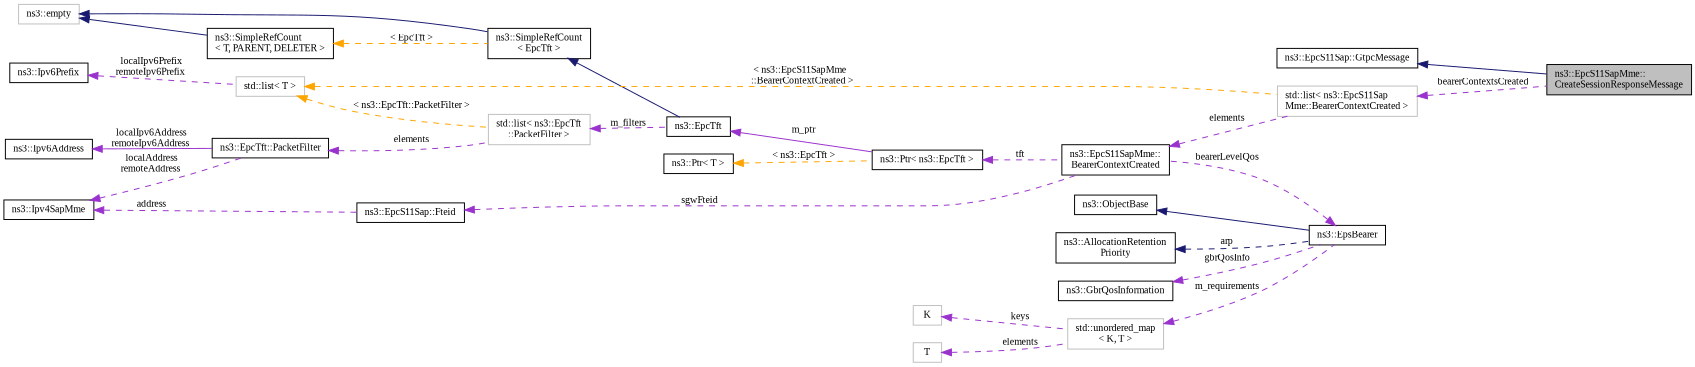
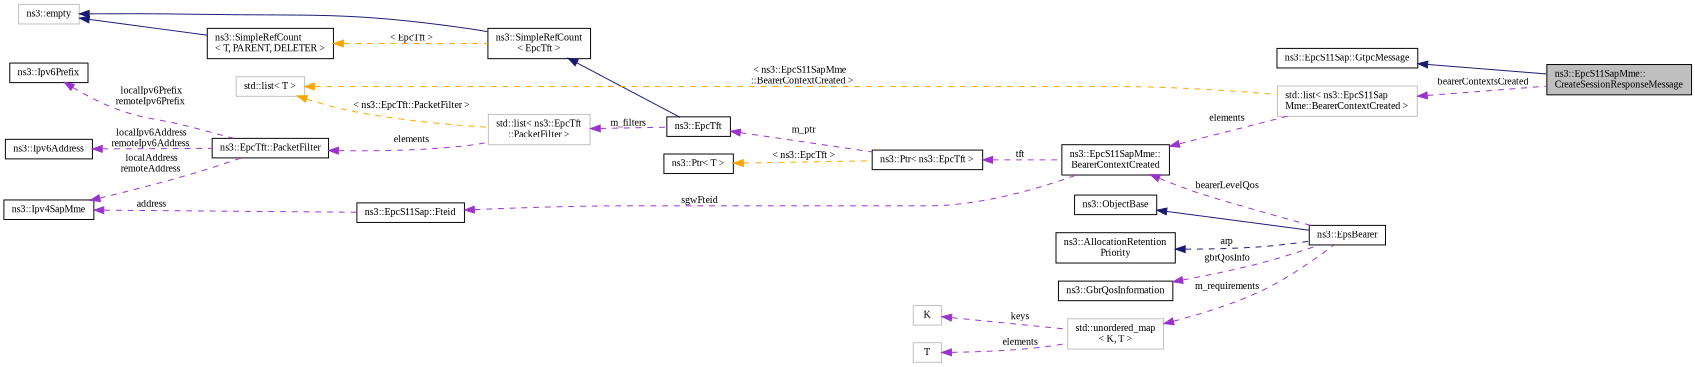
edge "std::list< T >" -> "ns3::Ipv6Prefix": now "ns3::EpcTft::PacketFilter" -> "ns3::Ipv6Prefix"
edge "ns3::Ptr< ns3::EpcTft >" -> "ns3::EpcTft": style solid -> dashed
edge "ns3::EpcTft::PacketFilter" -> "ns3::Ipv6Address": style solid -> dashed
edge "ns3::EpcS11SapMme:: BearerContextCreated" -> "ns3::EpsBearer": reversed
